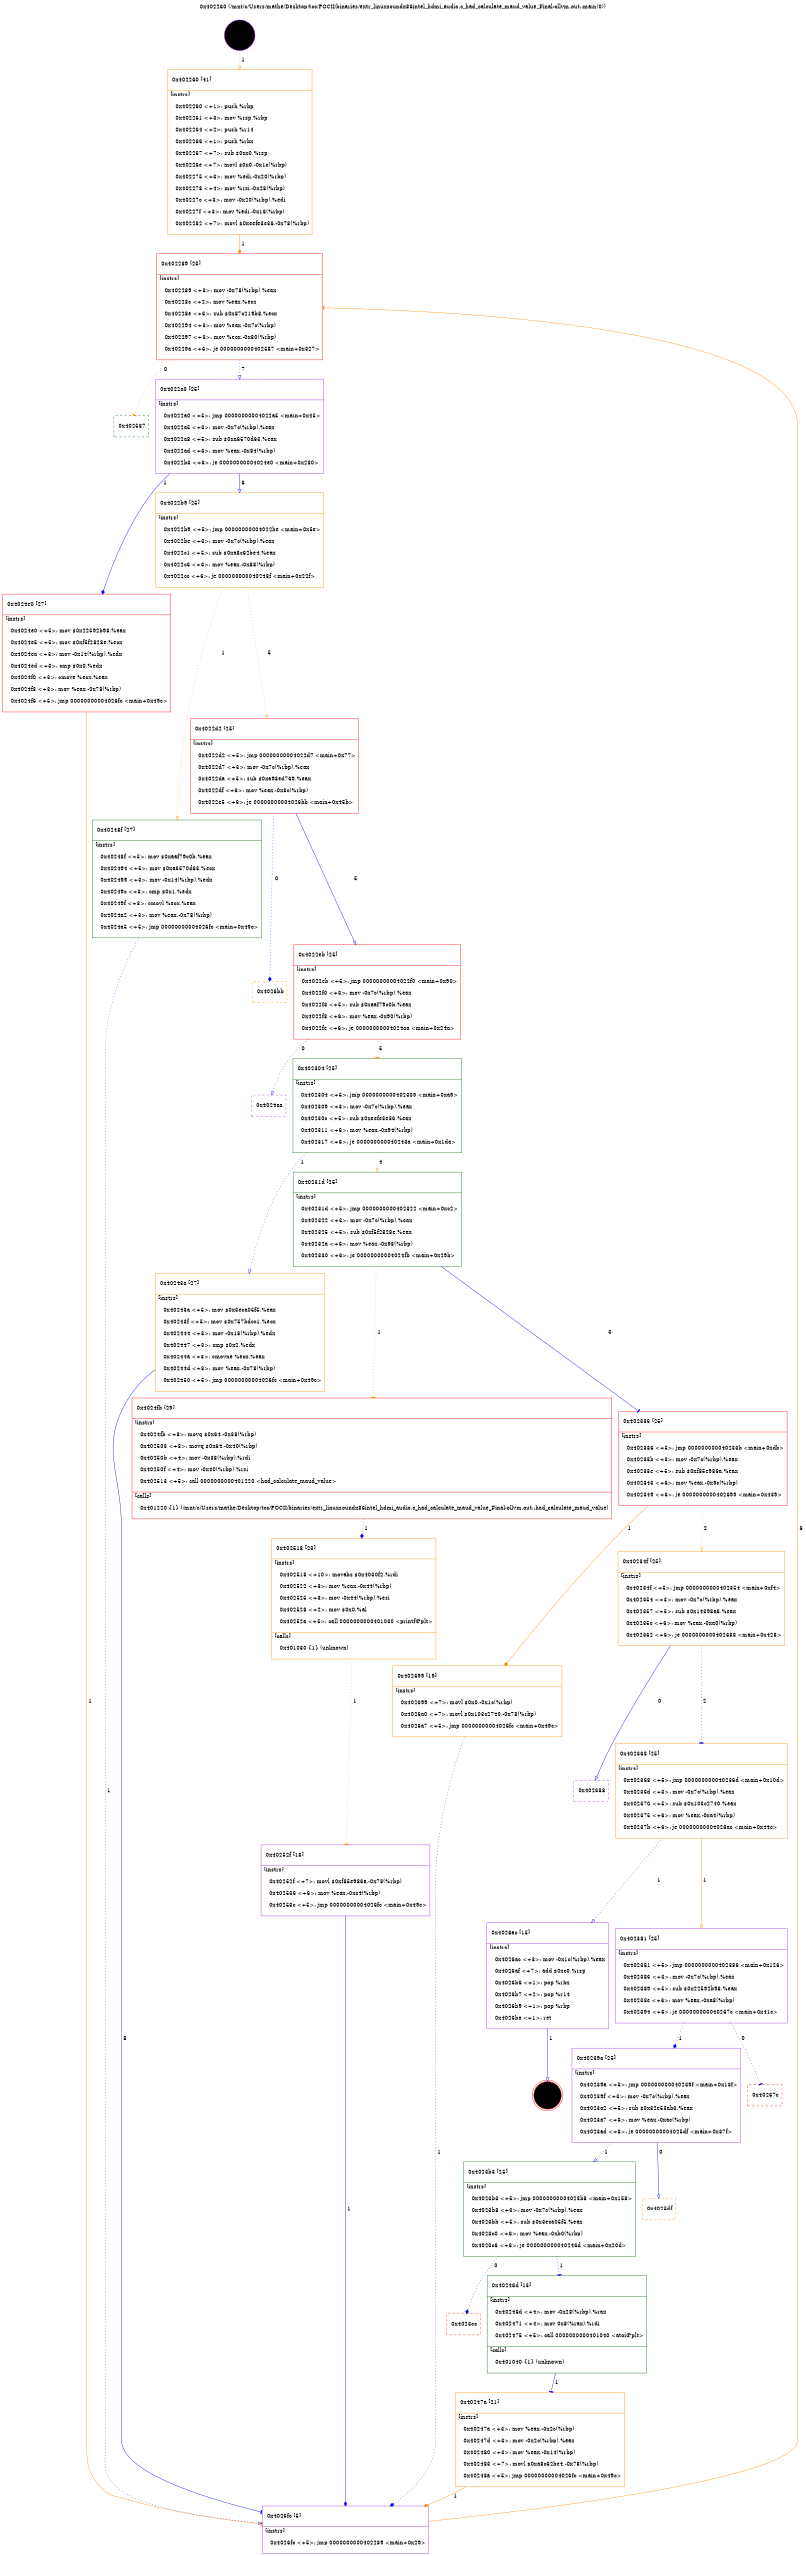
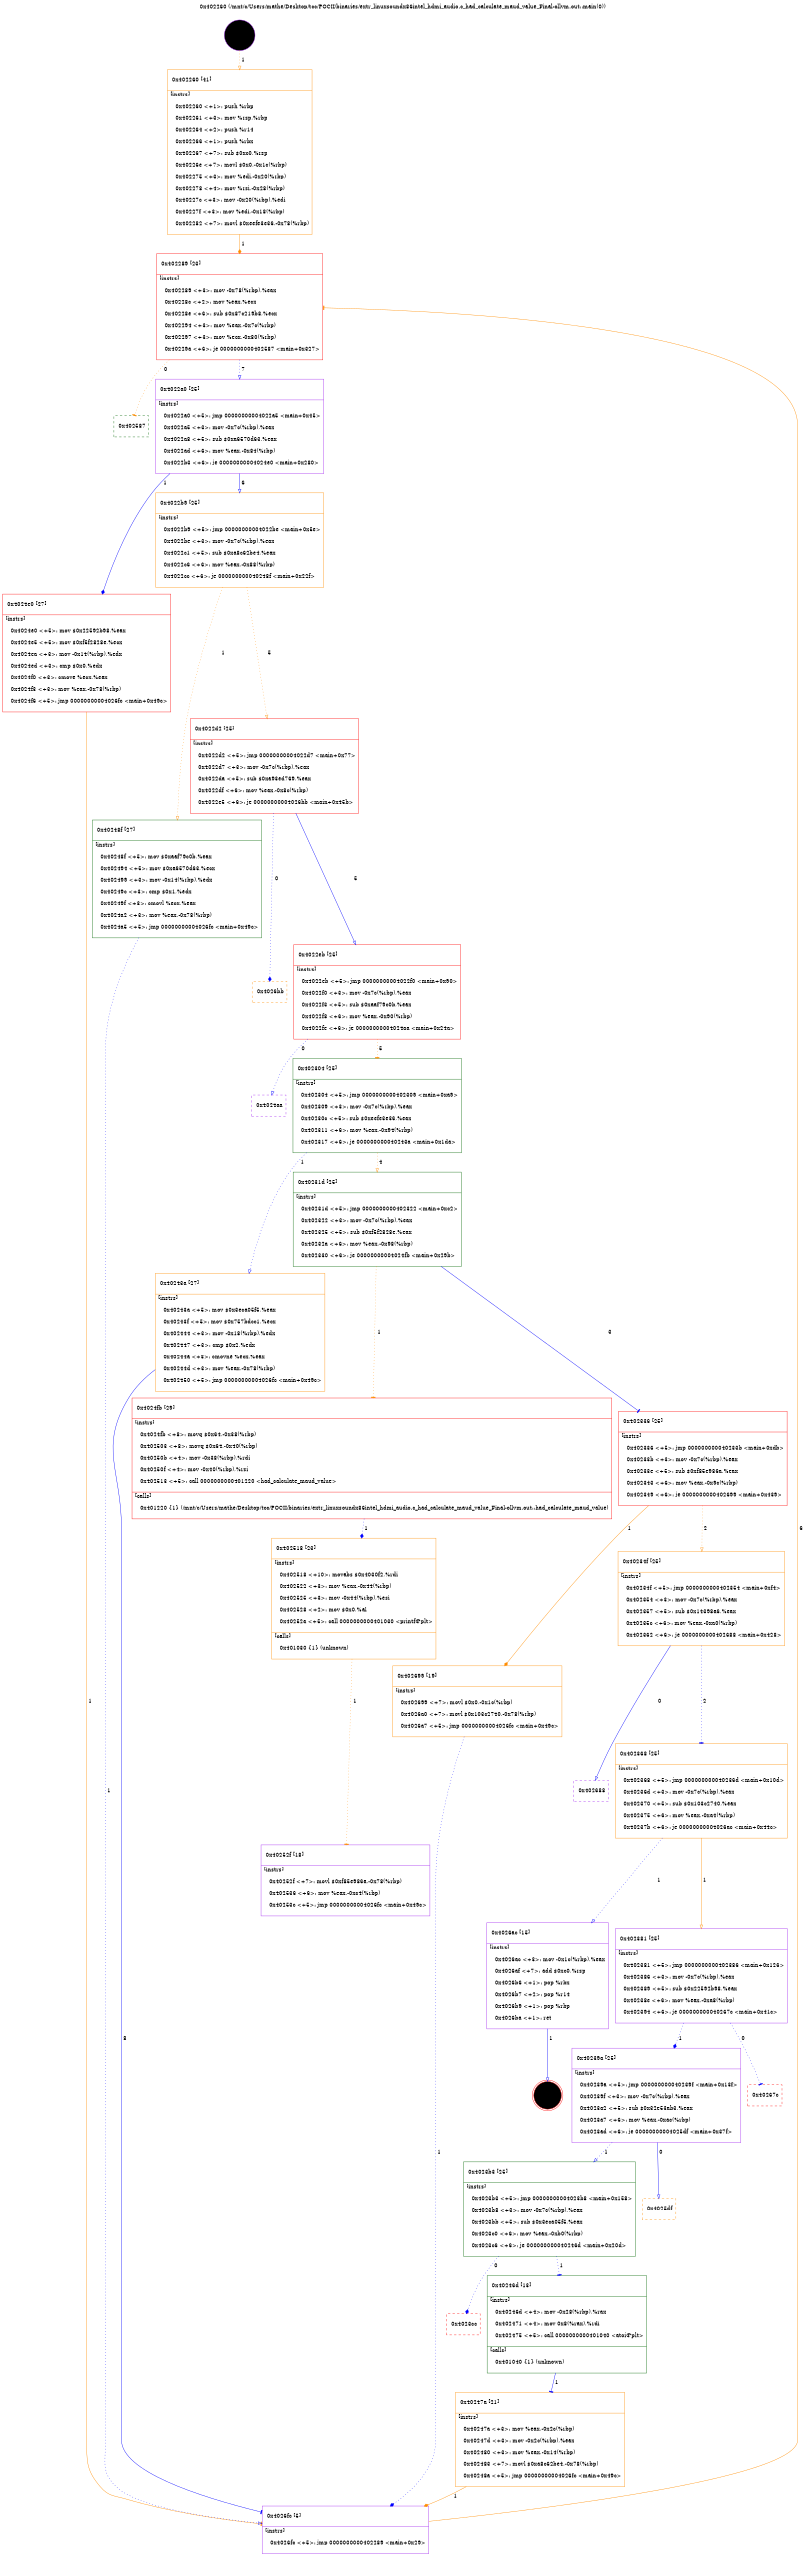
edge "0x40252f [18]" -> "0x4026fc [5]": removed, label "1"
